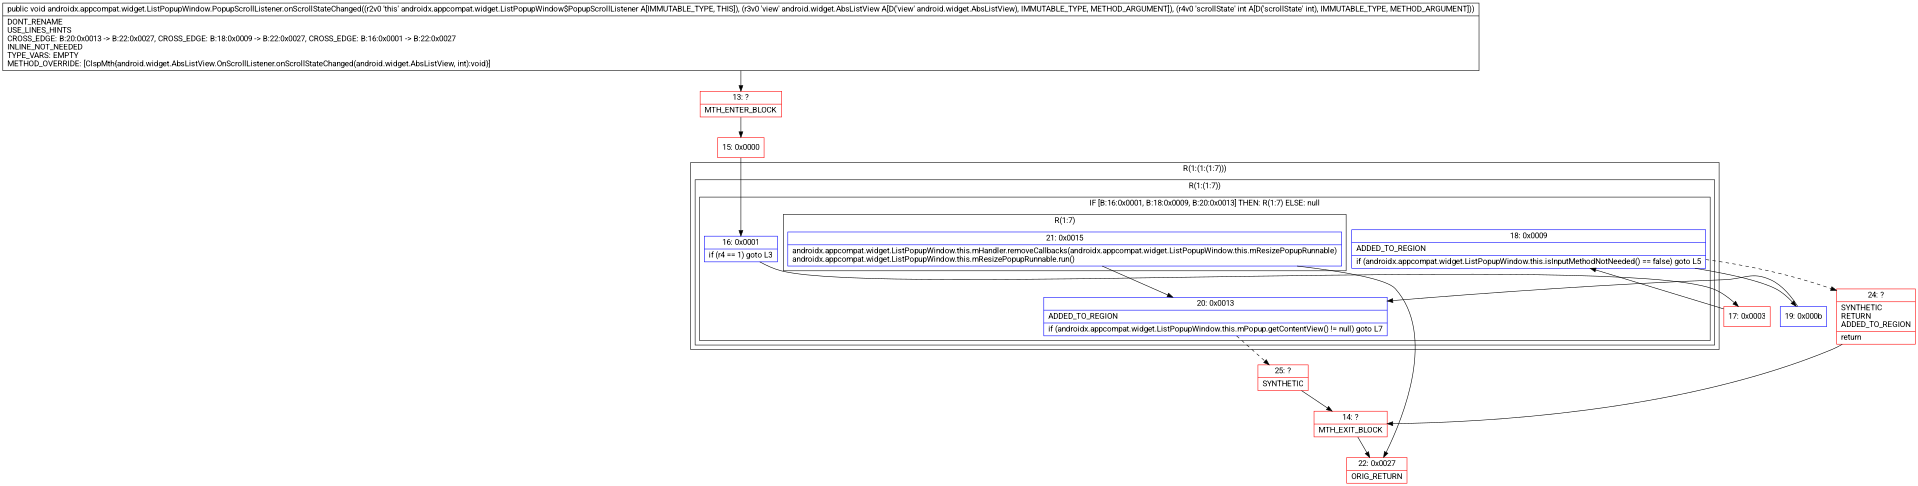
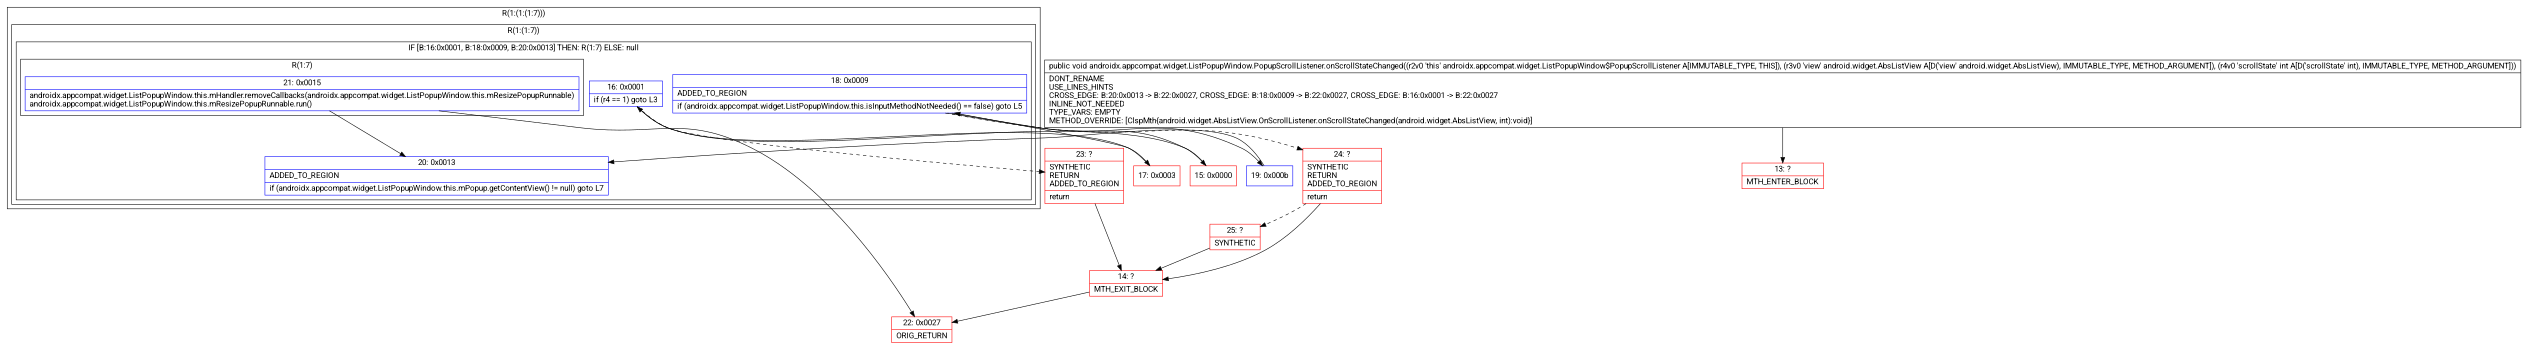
edge "13: ?" -> "15: 0x0000": now "18: 0x0009" -> "15: 0x0000"
node "23: ?": added
edge "20: 0x0013" -> "25: ?": now "24: ?" -> "25: ?"
